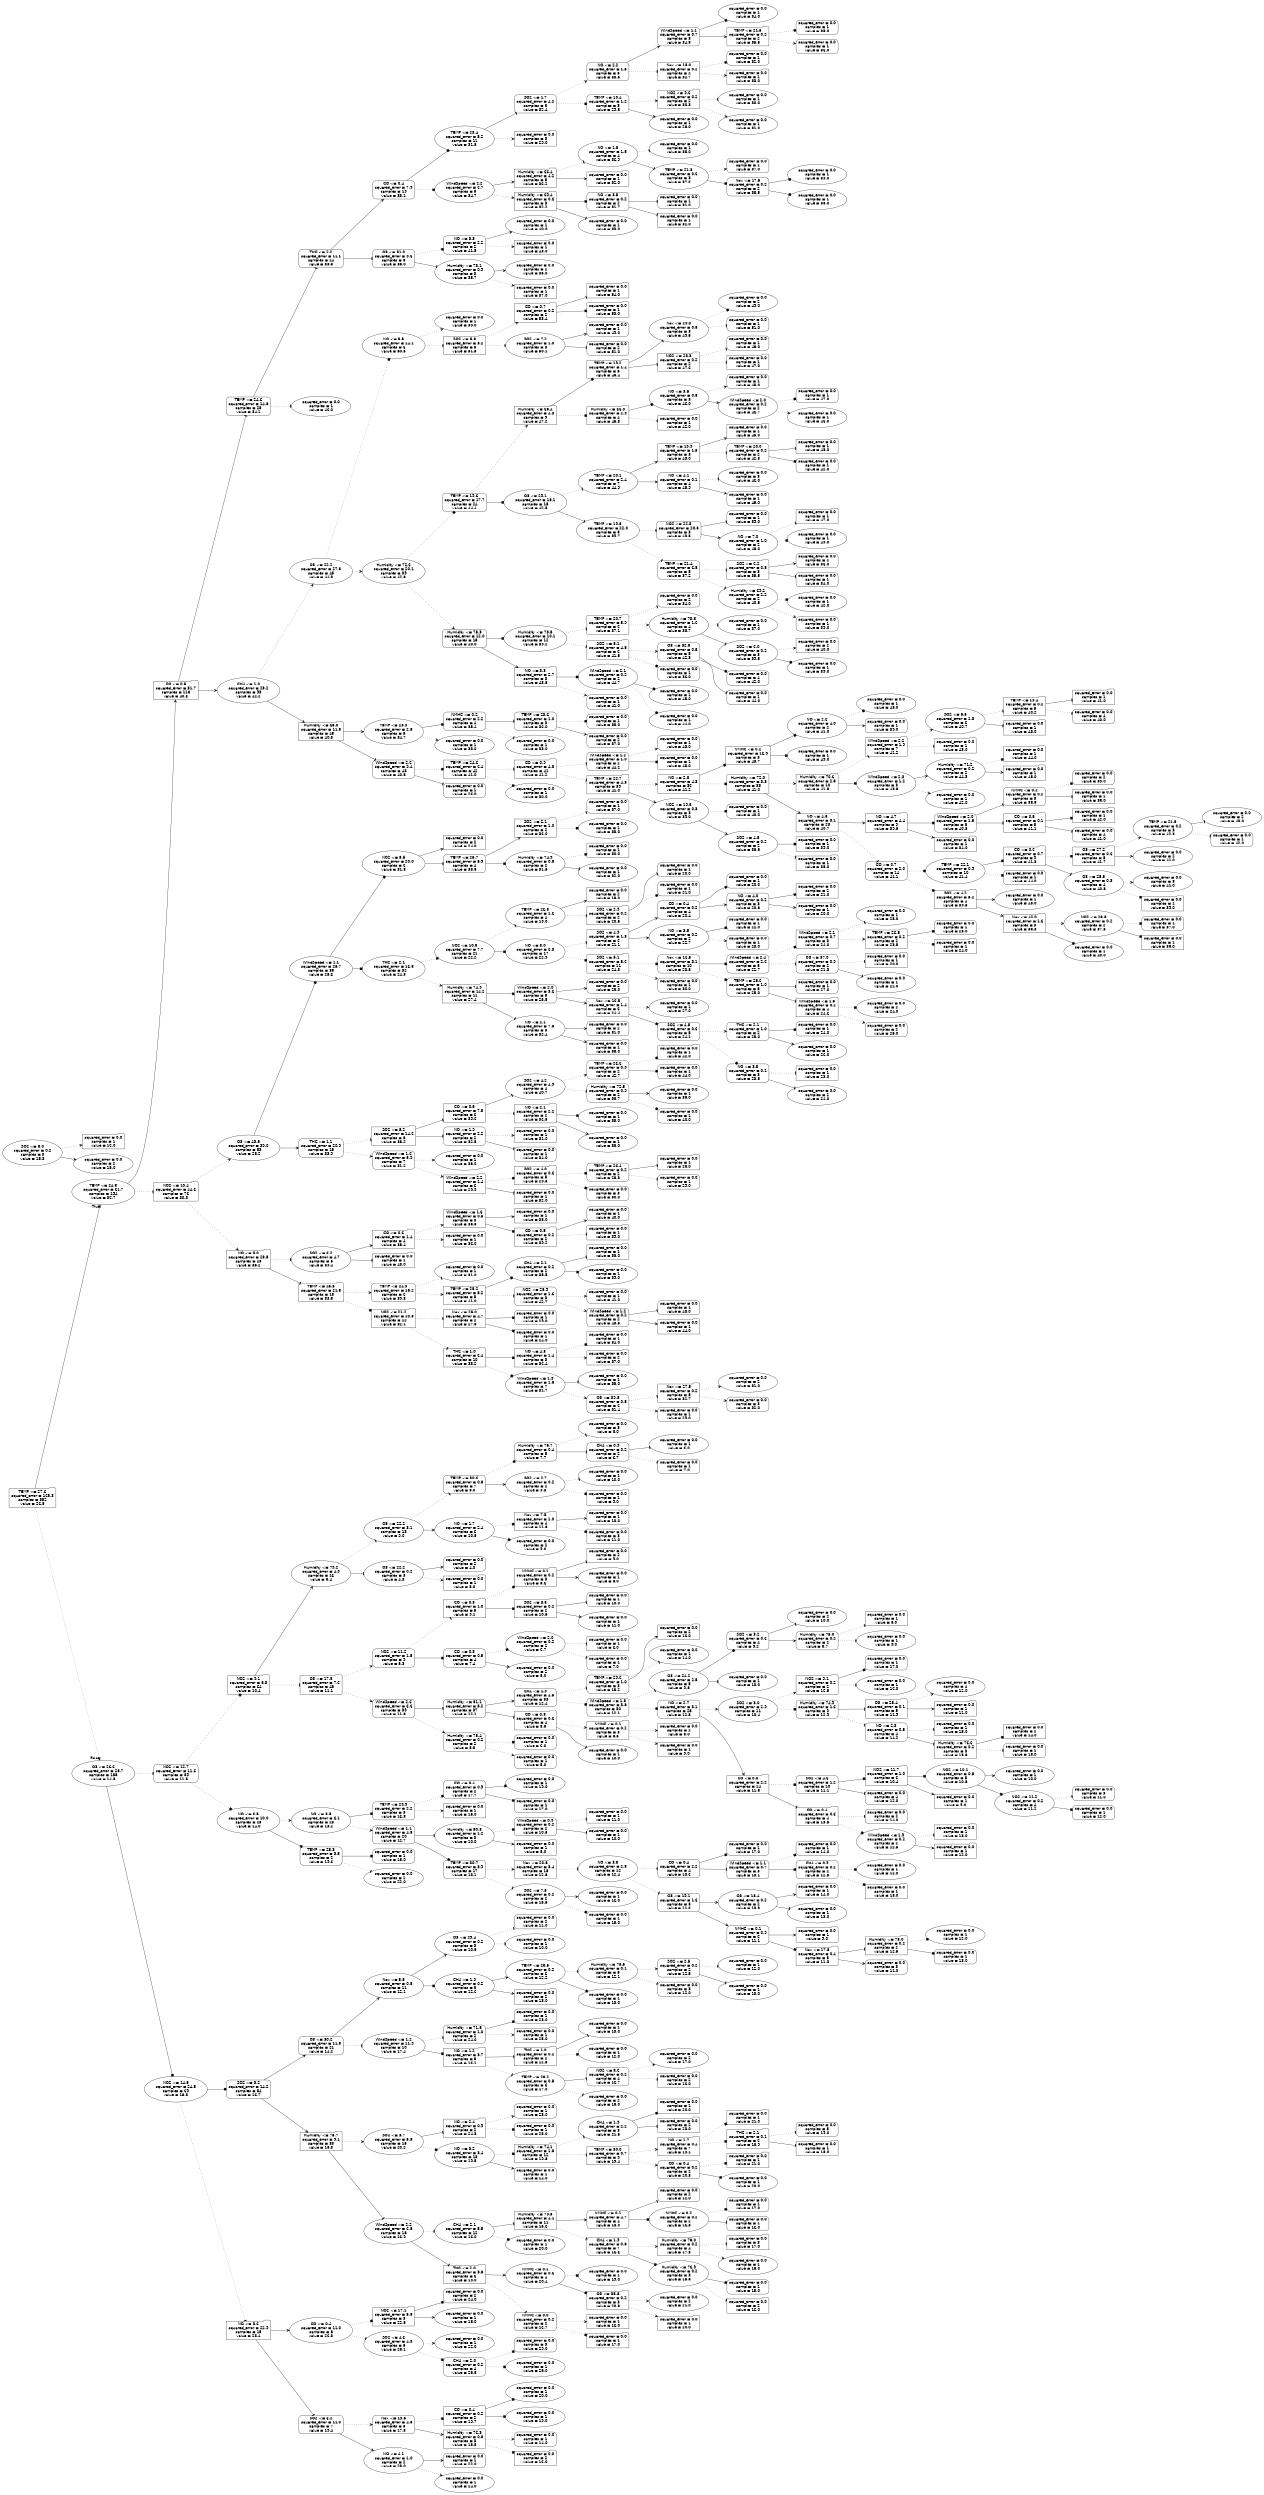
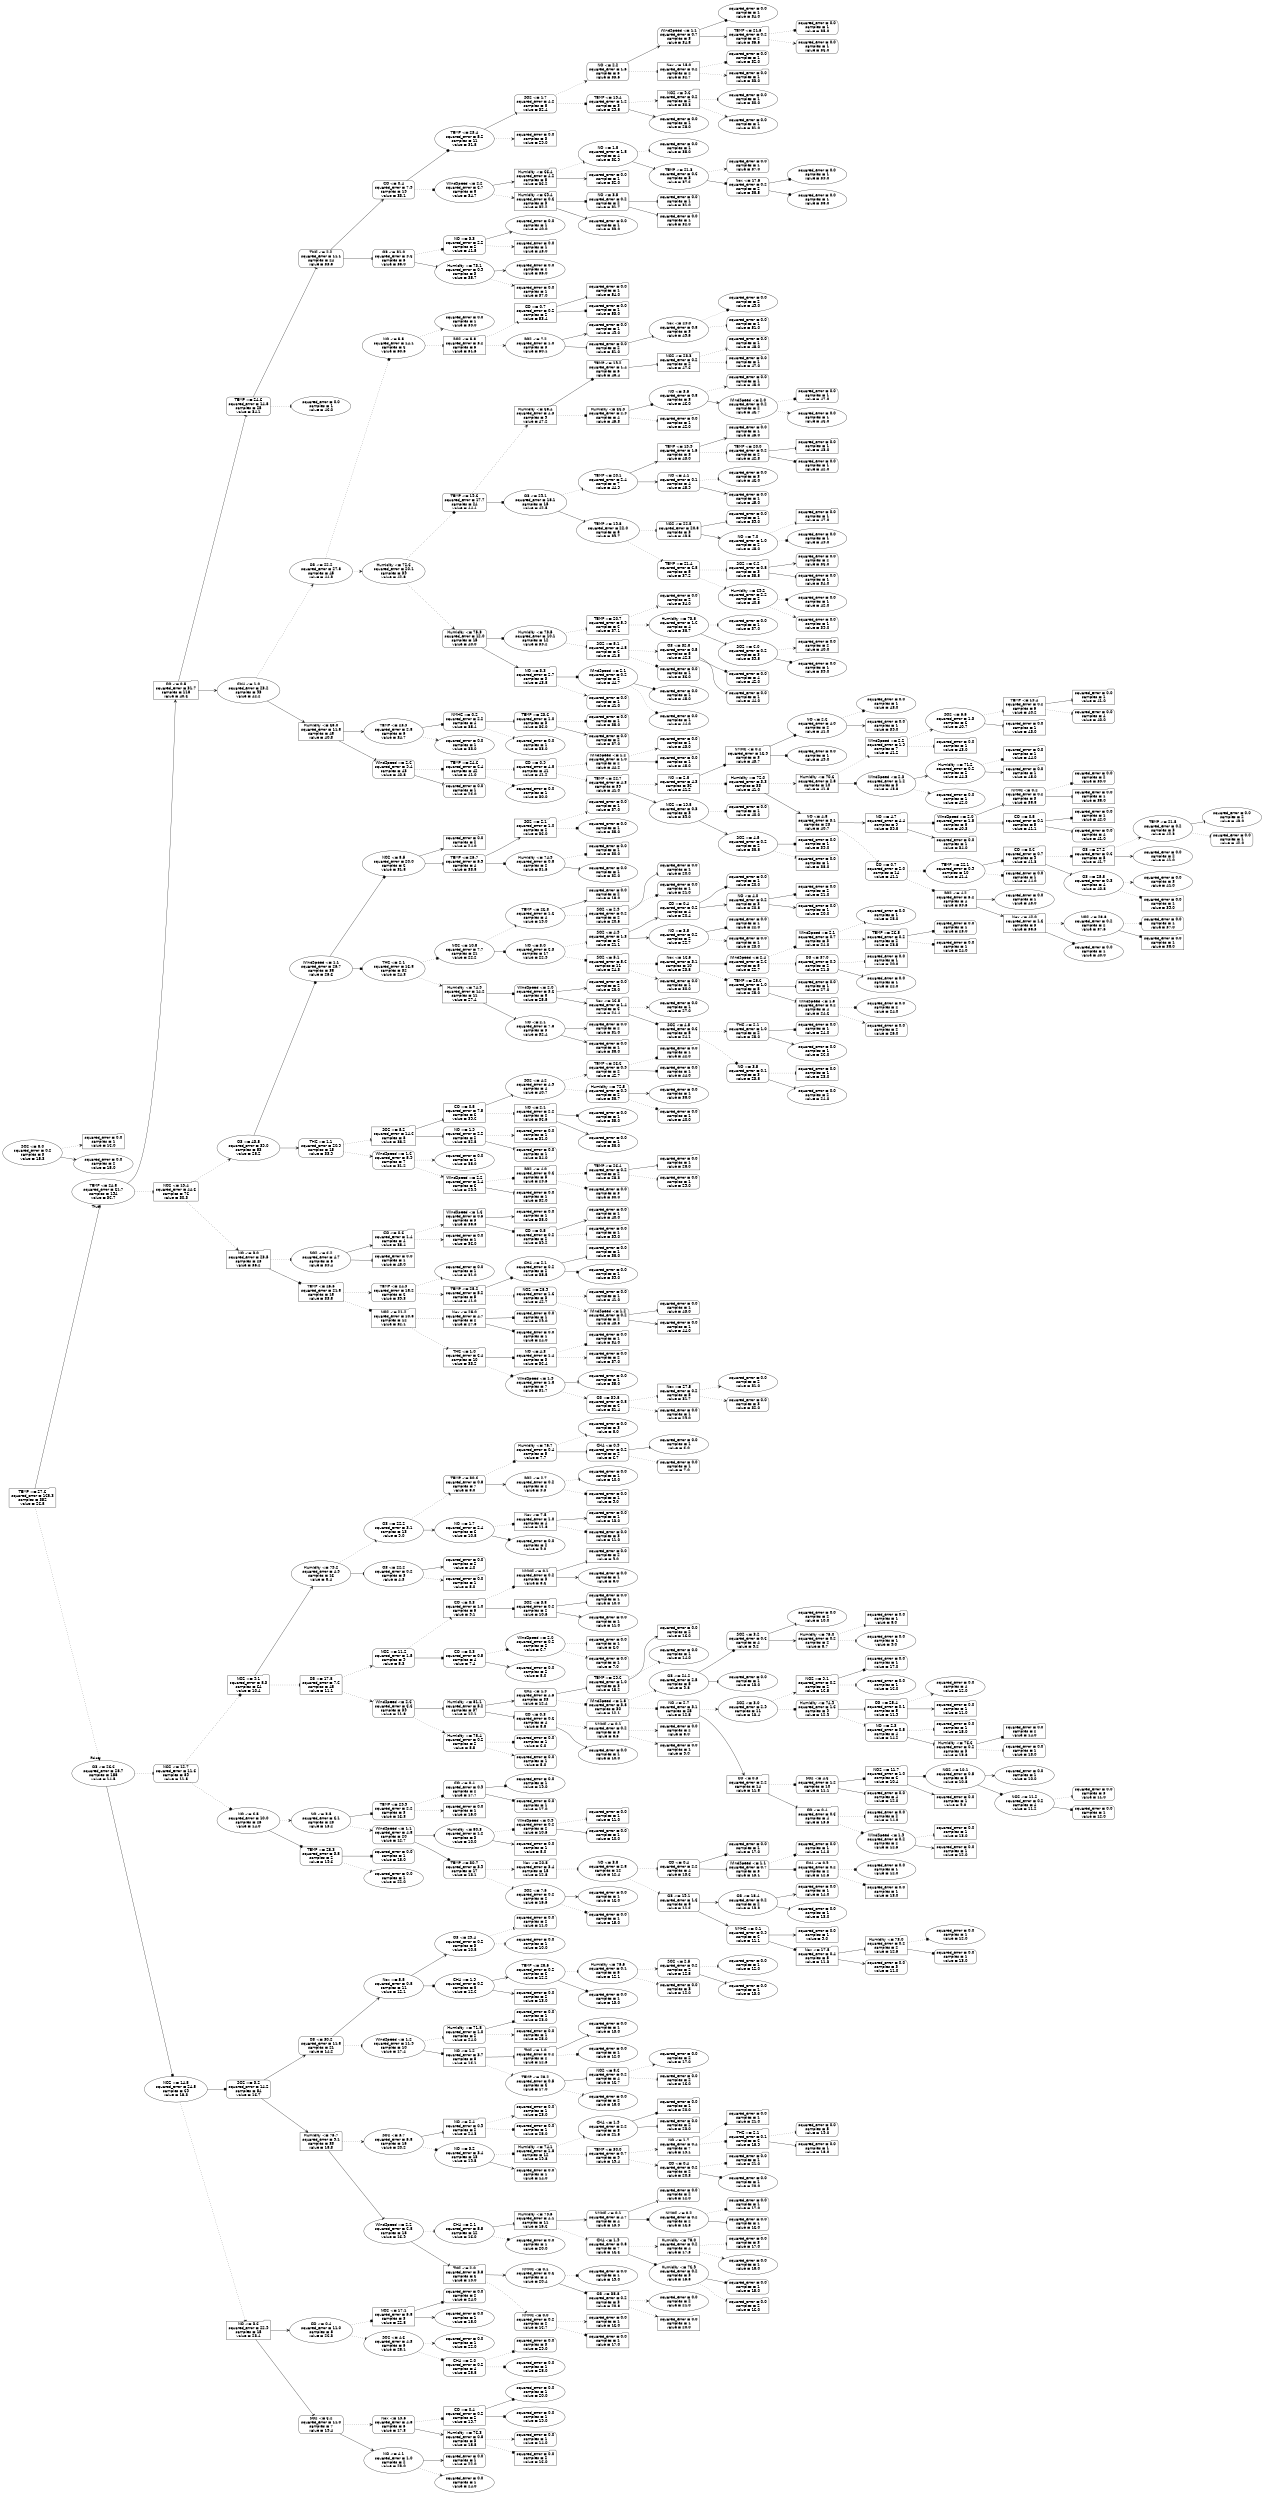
edge "SO2 <= 5.8 squared_error = 3.2 samples = 5 value = 51.5" -> "CO <= 0.7 squared_error = 0.2 samples = 2 value = 53.4": arrowhead vee -> tee
edge "SO2 <= 5.8 squared_error = 3.2 samples = 5 value = 51.5" -> "SO2 <= 7.2 squared_error = 1.0 samples = 3 value = 50.1": arrowhead tee -> vee
edge "TEMP <= 19.2 squared_error = 1.4 samples = 5 value = 48.4" -> "Nox <= 29.0 squared_error = 0.8 samples = 3 value = 49.5": now "squared_error = 0.0 samples = 2 value = 51.0" -> "Nox <= 29.0 squared_error = 0.8 samples = 3 value = 49.5"
edge "NO <= 3.0 squared_error = 23.5 samples = 23 value = 35.2" -> "TEMP <= 25.5 squared_error = 21.8 samples = 18 value = 33.8": arrowhead tee -> box
edge "CH4 <= 1.9 squared_error = 4.5 samples = 33 value = 12.4" -> "TEMP <= 29.6 squared_error = 1.0 samples = 3 value = 15.2": style dotted -> solid
